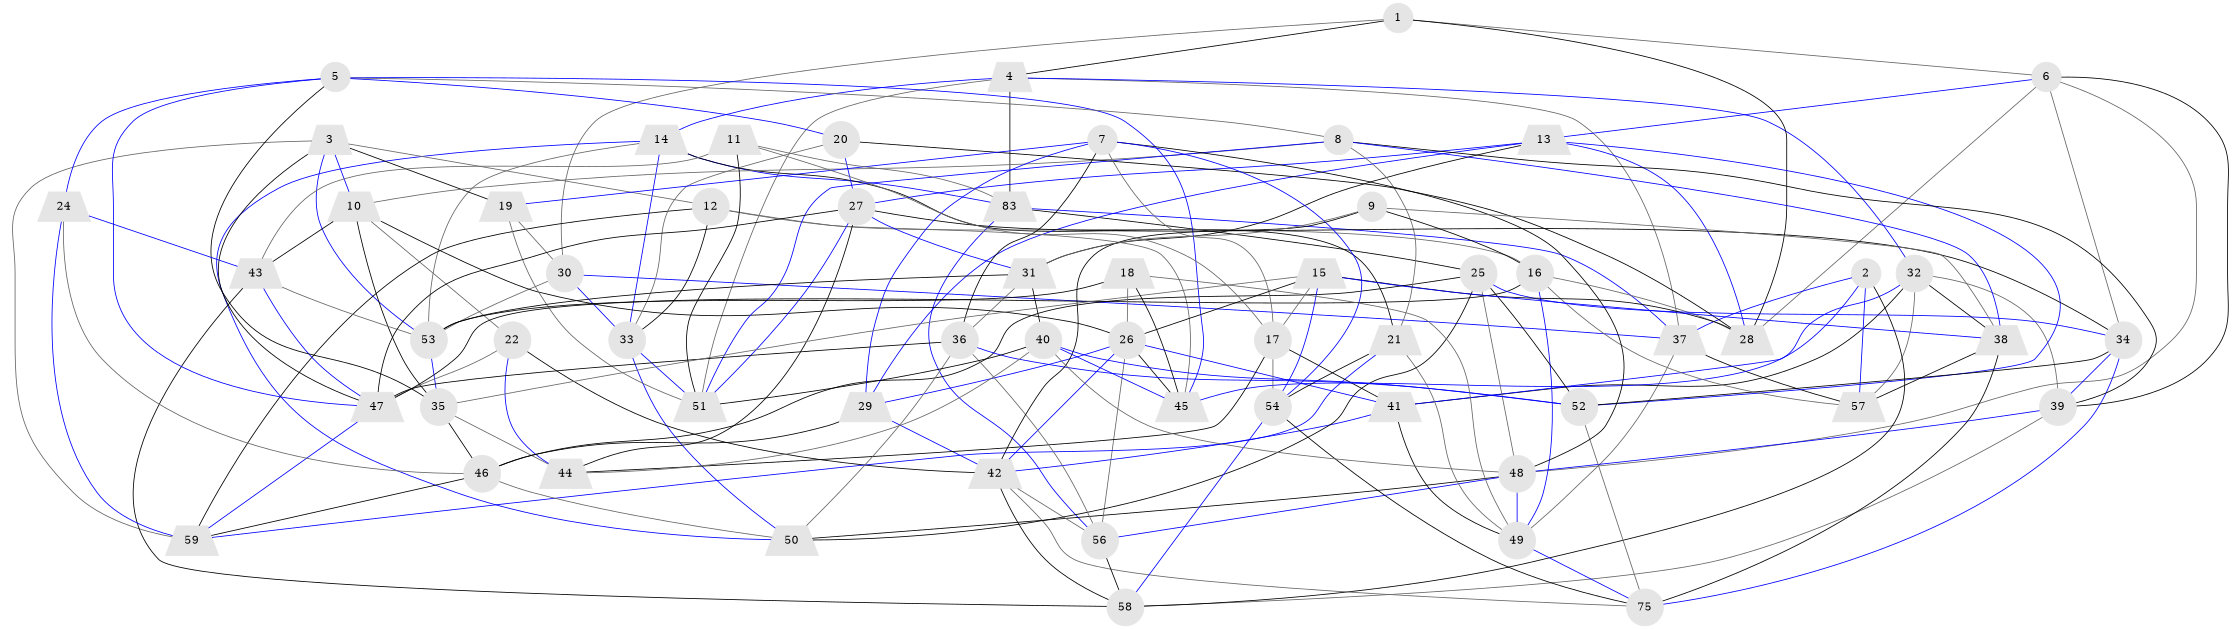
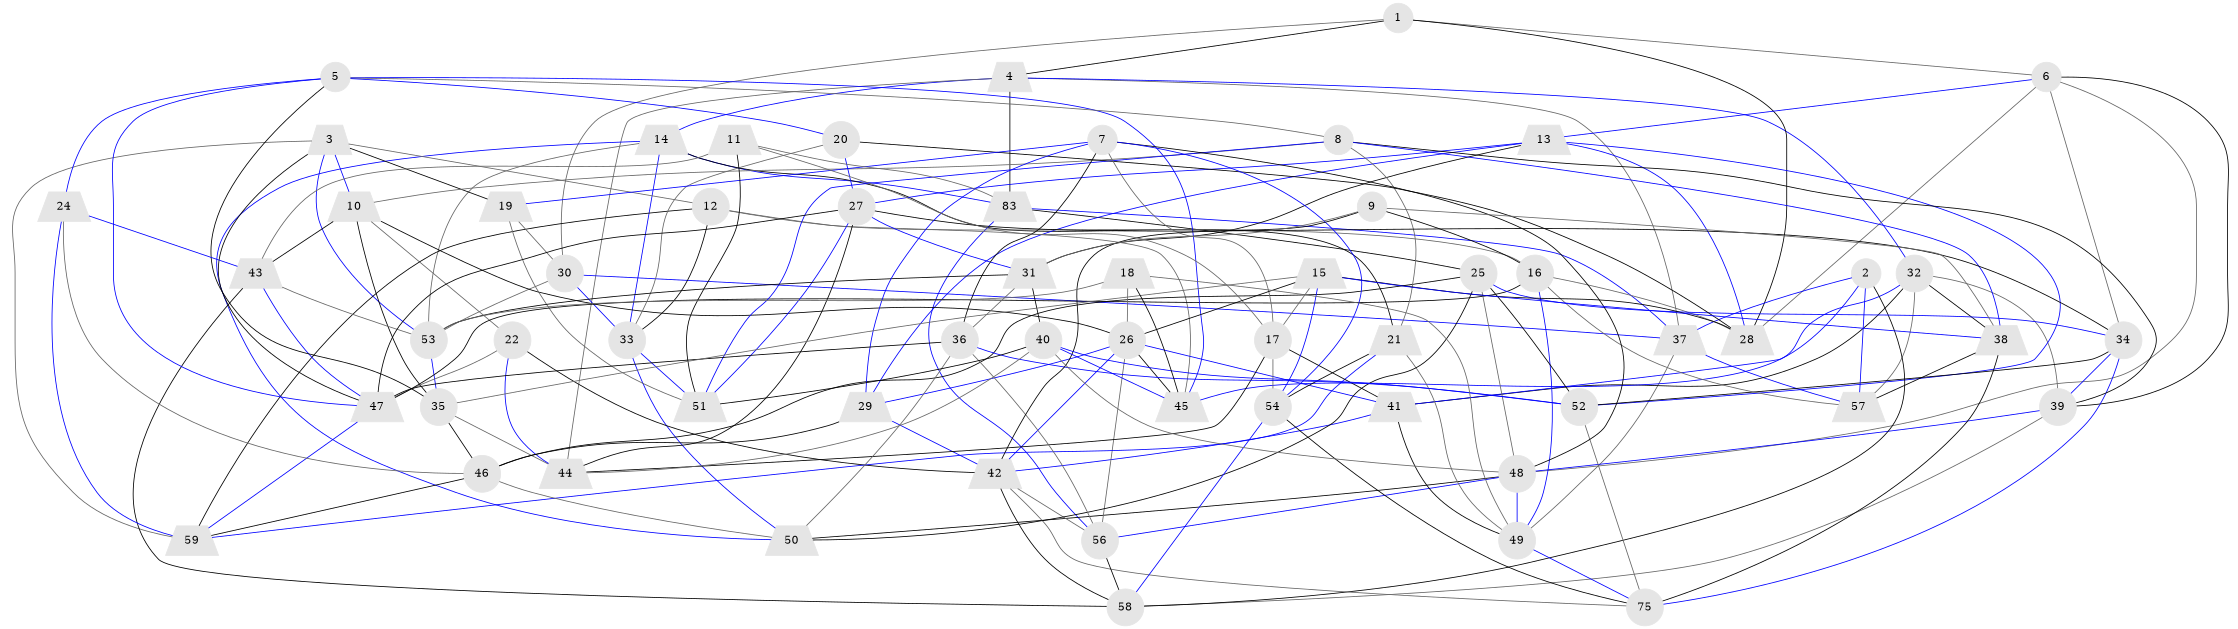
edge "4" -- "51": now "4" -- "44"
edge "18" -- "53": color black -> gray40
edge "37" -- "57": color black -> blue
